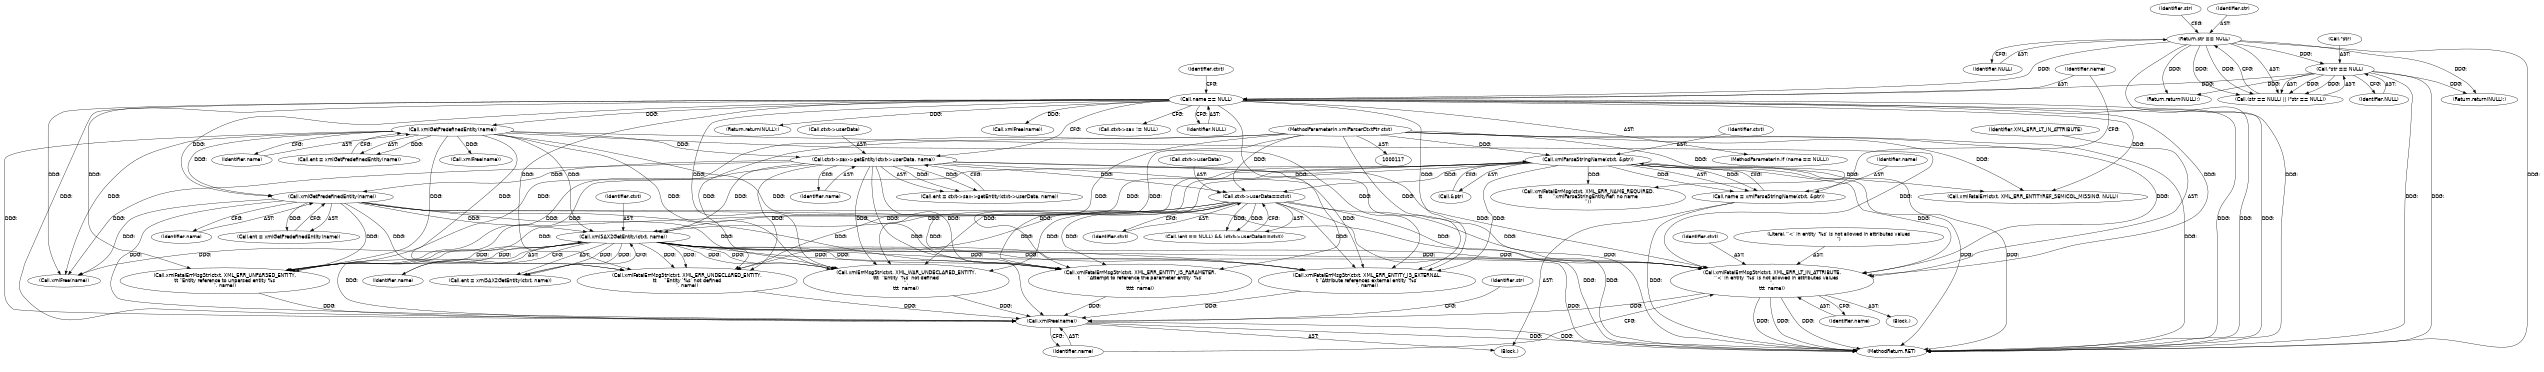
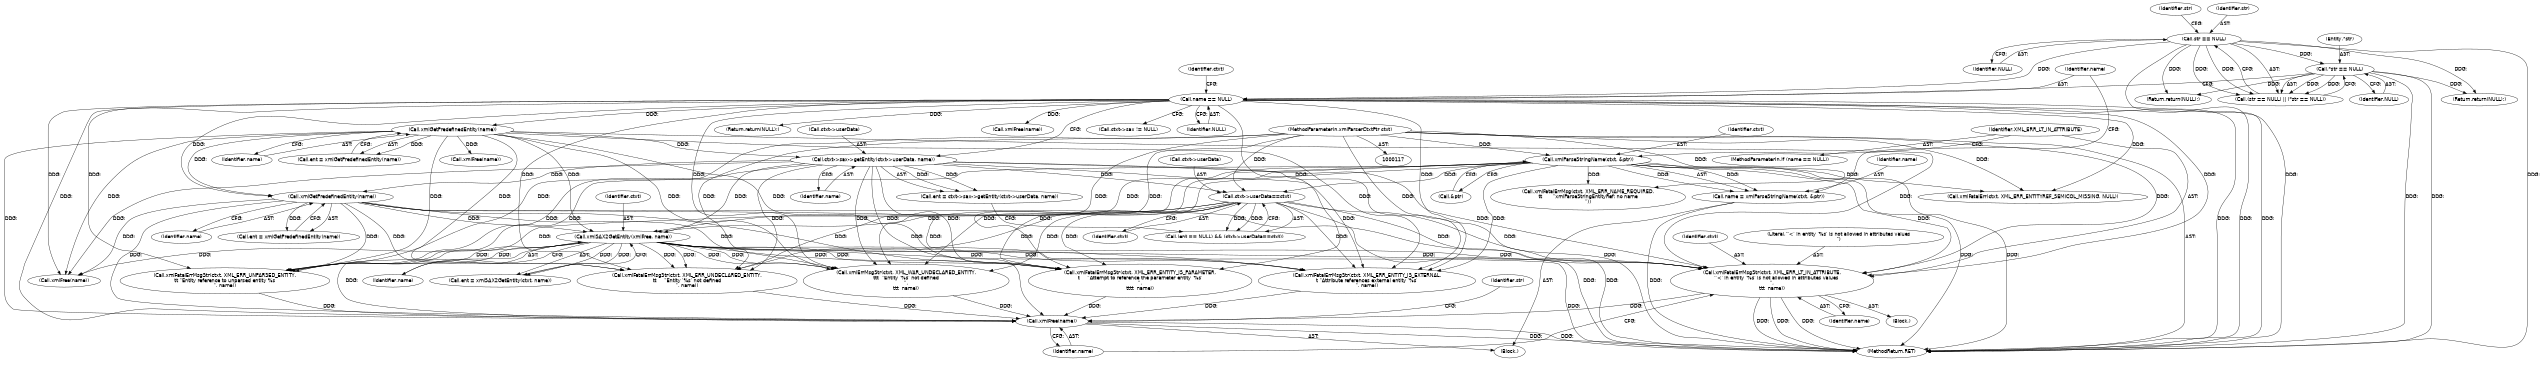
node "(Return,str == NULL)": label "(Return,str == NULL)" -> "(Call,str == NULL)"
node "(Call,*str)": label "(Call,*str)" -> "(Entity,*str)"
edge "(Call,*str == NULL)" -> "(Call,name == NULL)": label "DDG: " -> "CFG: "
edge "(Call,(str == NULL) || (*str == NULL))" -> "(Call,*str == NULL)": label "AST: " -> "CFG: "
edge "(Call,name == NULL)" -> "(MethodParameterIn,if (name == NULL))": now "(Identifier,XML_ERR_LT_IN_ATTRIBUTE)" -> "(MethodParameterIn,if (name == NULL))"
edge "(Call,name = xmlParseStringName(ctxt, &ptr))" -> "(Call,xmlParseStringName(ctxt, &ptr))": now "(Identifier,XML_ERR_LT_IN_ATTRIBUTE)" -> "(Call,xmlParseStringName(ctxt, &ptr))"
edge "(Call,ent = ctxt->sax->getEntity(ctxt->userData, name))" -> "(Call,ctxt->sax->getEntity(ctxt->userData, name))": now "(Call,ent = ctxt->sax->getEntity(ctxt->userData, name))" -> "(Call,(ent == NULL) && (ctxt->userData==ctxt))"
edge "(Call,xmlParseStringName(ctxt, &ptr))" -> "(Call,&ptr)": label "AST: " -> "CFG: "
node "(Call,xmlSAX2GetEntity(ctxt, name))": label "(Call,xmlSAX2GetEntity(ctxt, name))" -> "(Call,xmlSAX2GetEntity(xmlFree, name))"
edge "(MethodParameterIn,xmlParserCtxtPtr ctxt)" -> "(MethodReturn,RET)": label "DDG: " -> "AST: "
